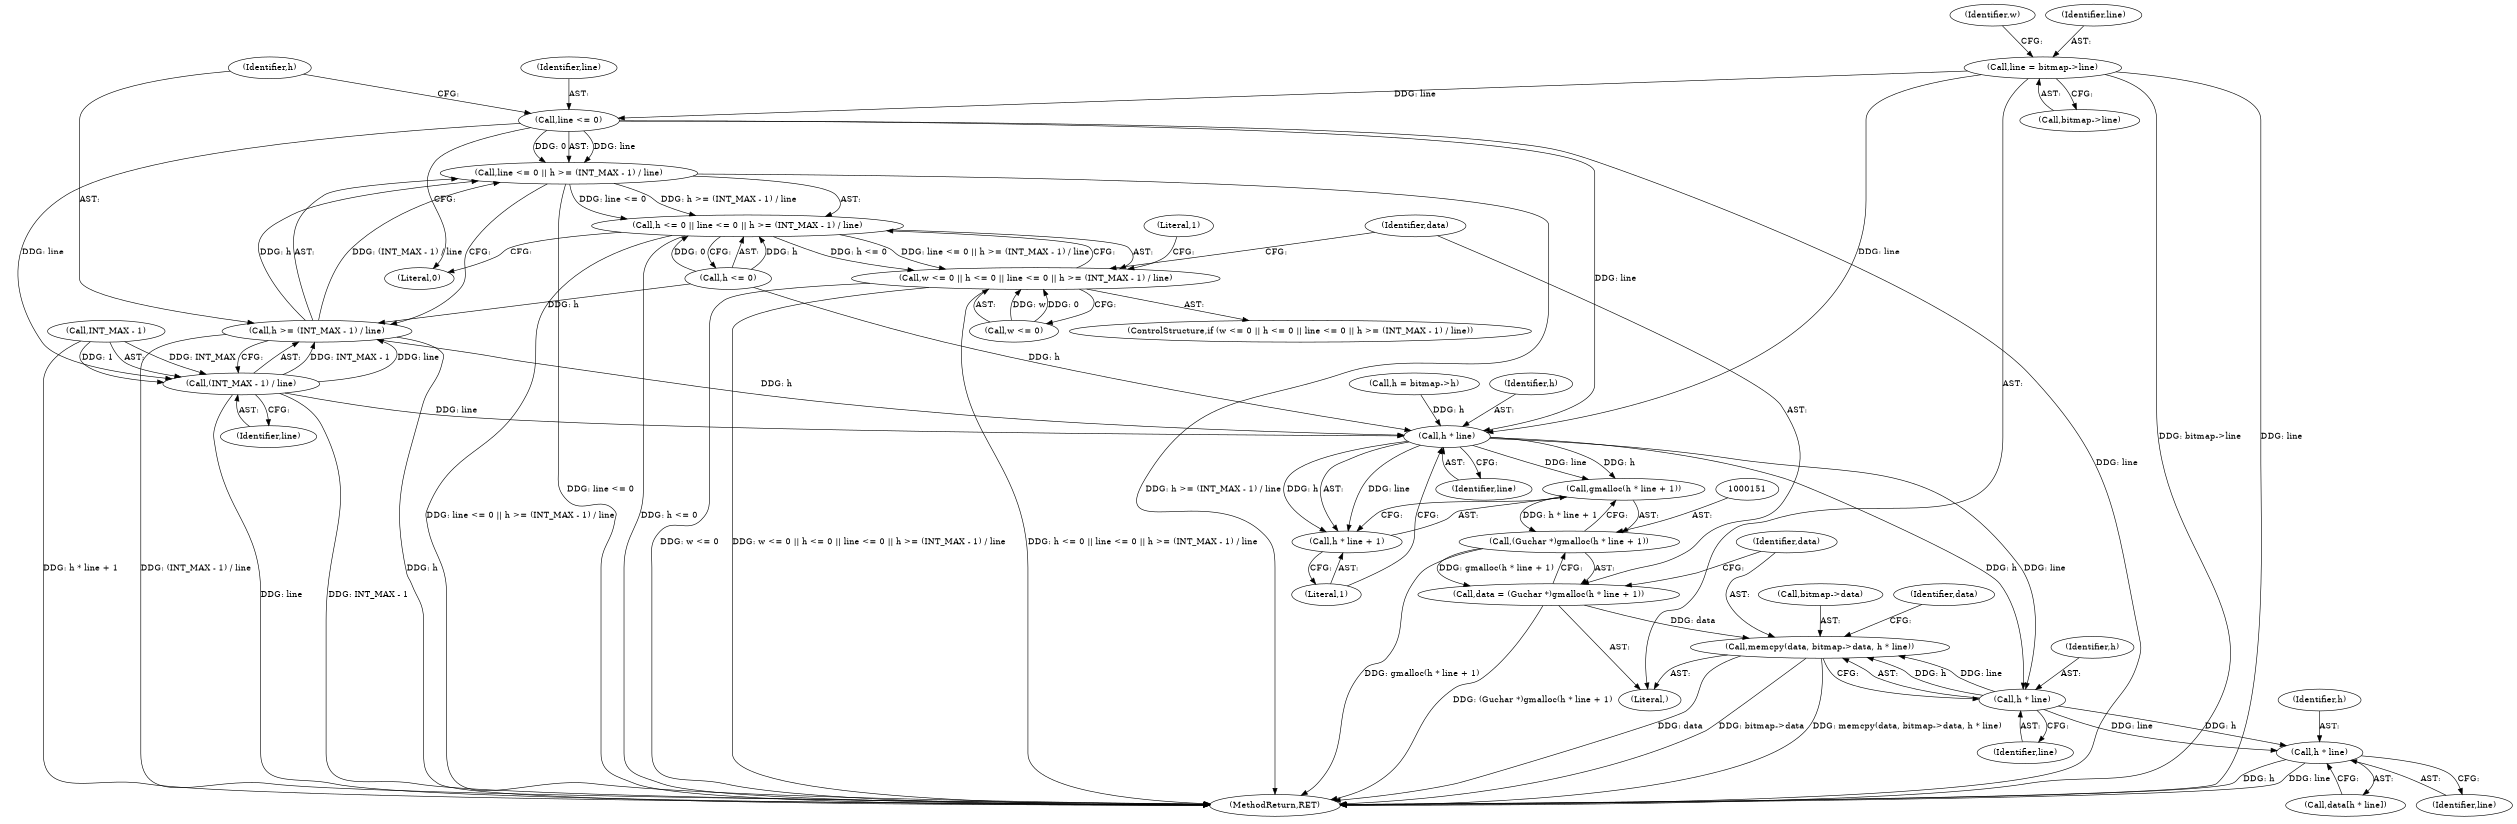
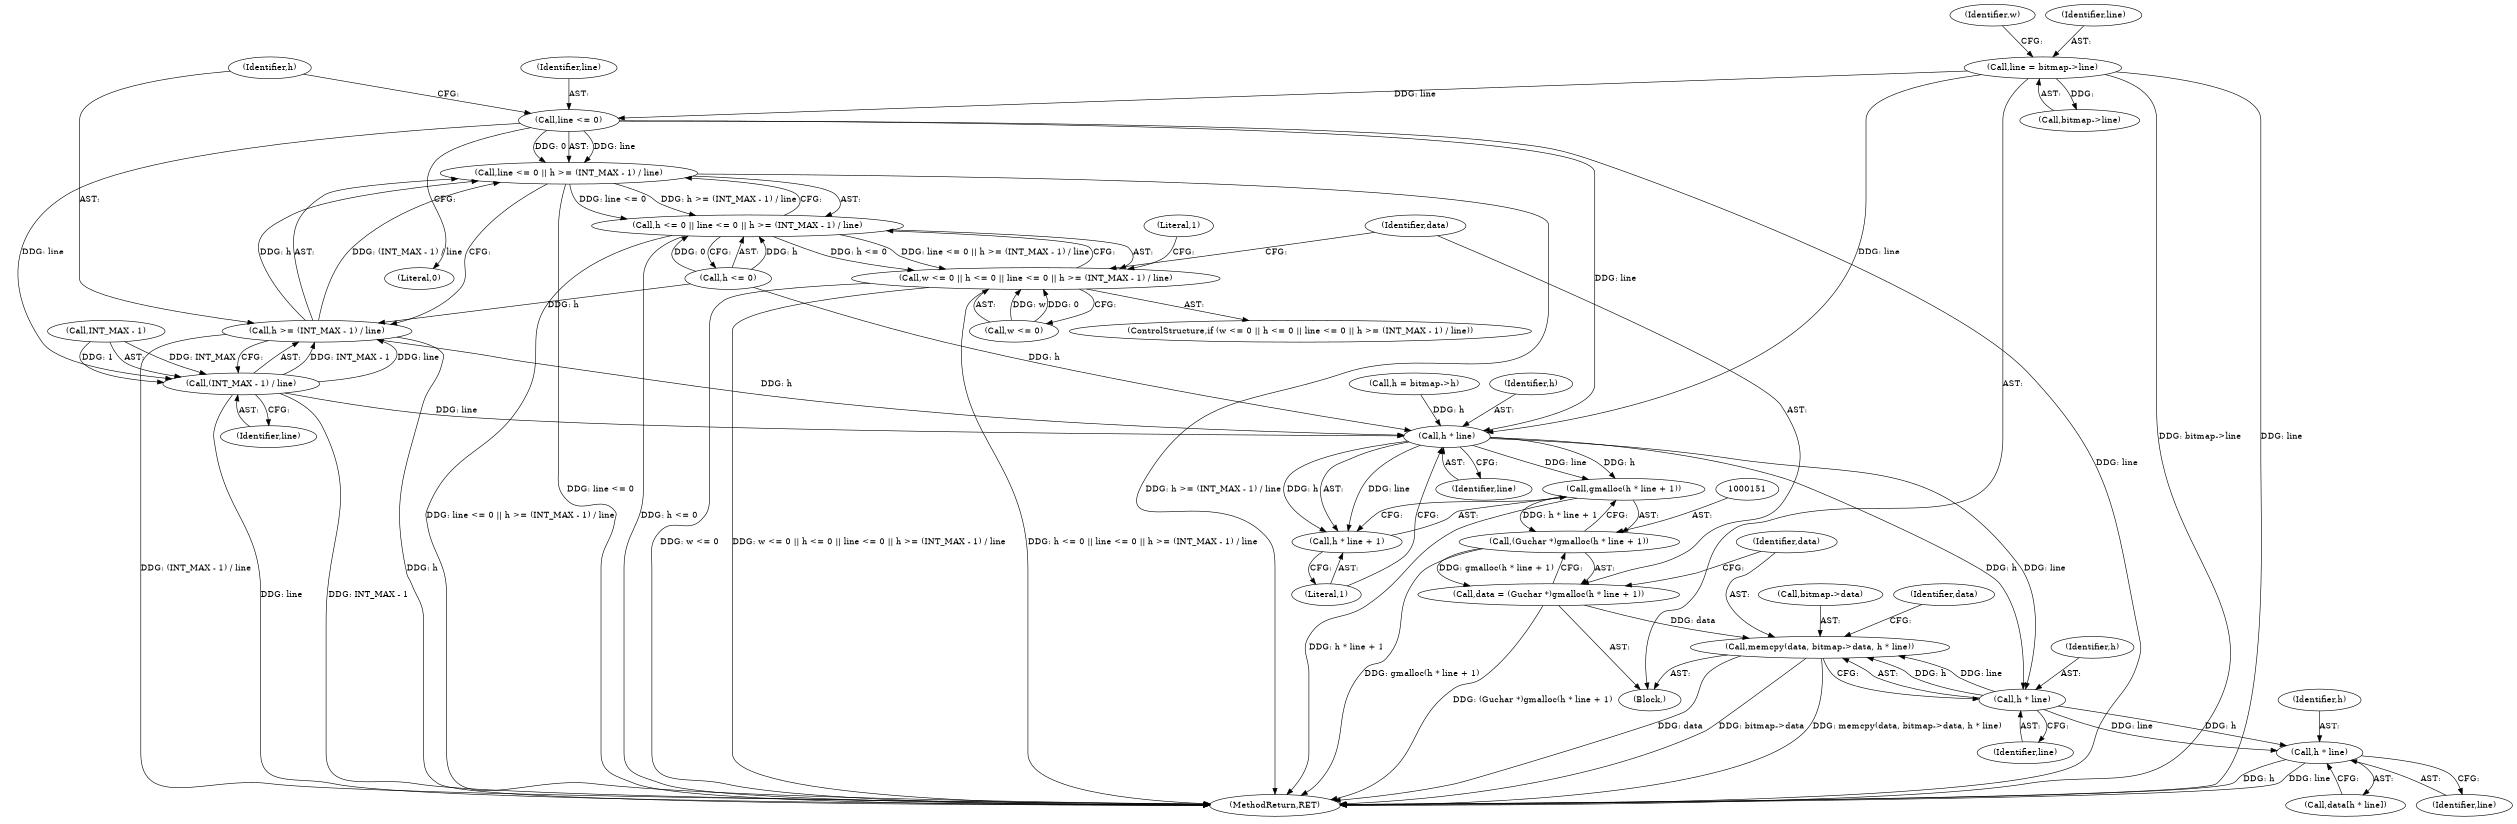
edge "(Call,line = bitmap->line)" -> "(Call,bitmap->line)": label "CFG: " -> "DDG: "
edge "(Call,h <= 0 || line <= 0 || h >= (INT_MAX - 1) / line)" -> "(Literal,0)": now "(Call,h <= 0 || line <= 0 || h >= (INT_MAX - 1) / line)" -> "(Call,line <= 0 || h >= (INT_MAX - 1) / line)"
node "(Literal,)": label "(Literal,)" -> "(Block,)"
edge "(Call,INT_MAX - 1)" -> "(MethodReturn,RET)": now "(Call,gmalloc(h * line + 1))" -> "(MethodReturn,RET)"
